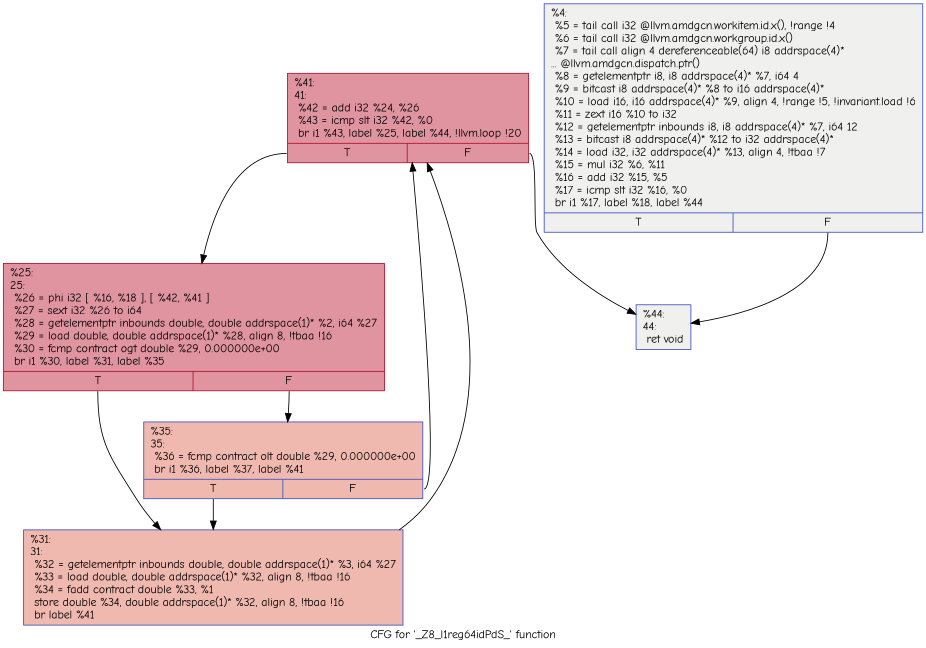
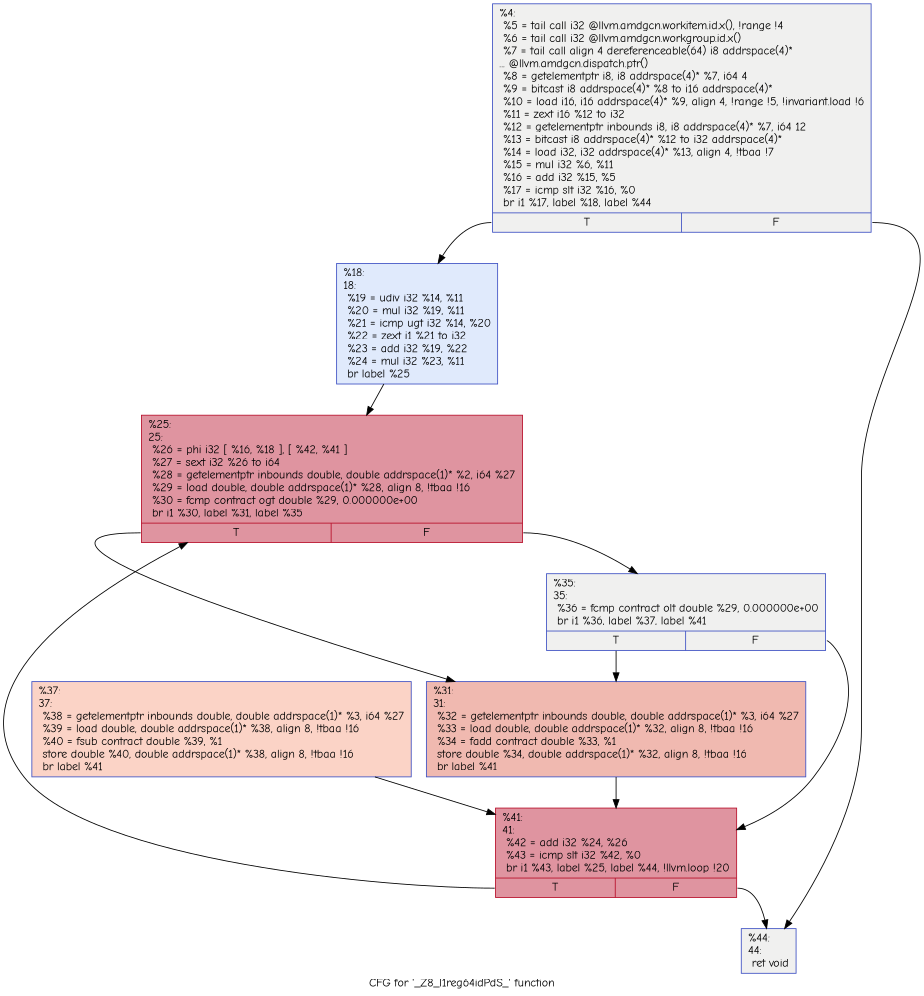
node "%4:": text "%11 = zext i16 %10 to i32" -> "%11 = zext i16 %12 to i32"
node "%18:": added
node "%35:": fillcolor #de614d70 -> #dedcdb70
node "%37:": added
